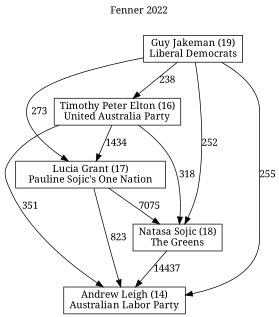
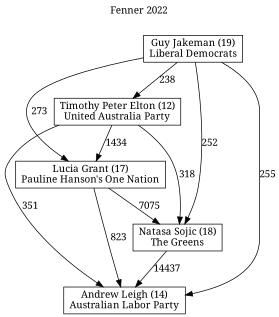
node "Timothy Peter Elton (16) United Australia Party": label "Timothy Peter Elton (16) United Australia Party" -> "Timothy Peter Elton (12) United Australia Party"
node "Lucia Grant (17) Pauline Sojic's One Nation": label "Lucia Grant (17) Pauline Sojic's One Nation" -> "Lucia Grant (17) Pauline Hanson's One Nation"
